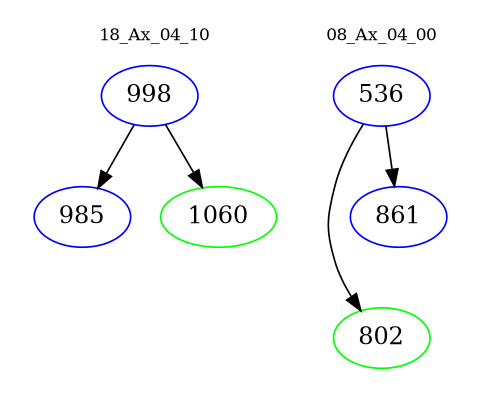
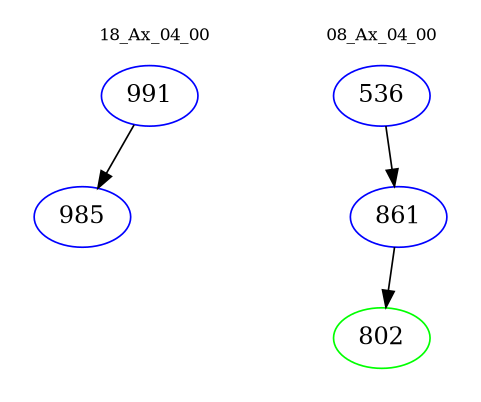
cluster "18_Ax_04_10": label "18_Ax_04_10" -> "18_Ax_04_00"
node "998": label "998" -> "991"
edge "536" -> "802": now "861" -> "802"
node "1060": removed
